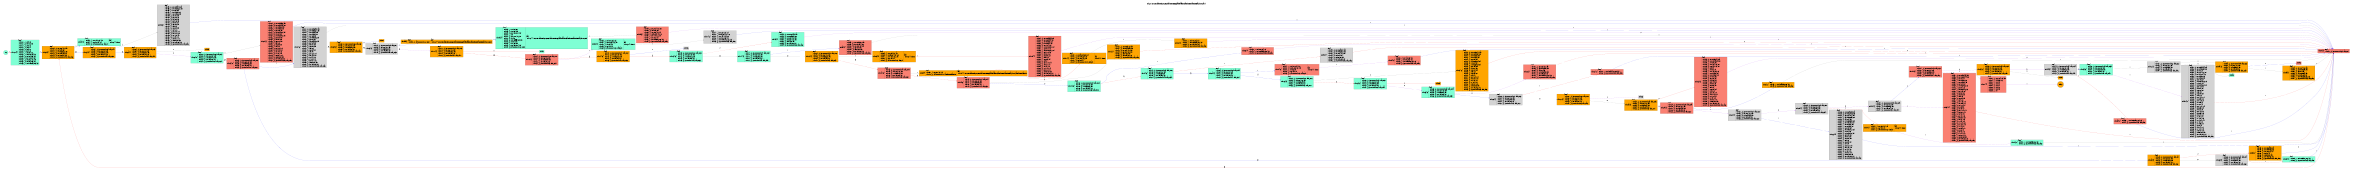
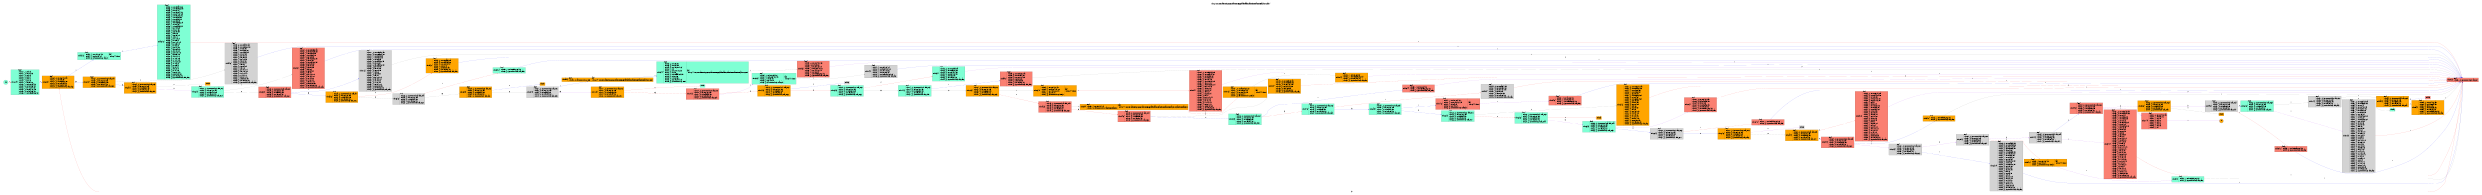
node "0x401a50 [157]": added
edge "0x401e11 [88]" -> "0x4016de [25]": now "0x4016c5 [25]" -> "0x4016de [25]"
node "Desktop": label "Desktop" -> "Exit"
